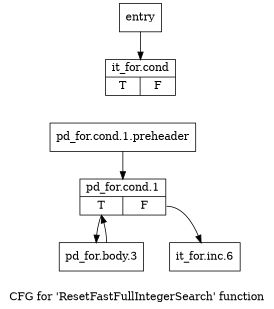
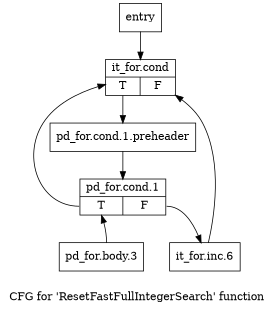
edge "it_for.cond" -> "pd_for.cond.1.preheader": added
edge "it_for.inc.6" -> "it_for.cond": added
edge "pd_for.cond.1" -> "pd_for.body.3": now "pd_for.cond.1" -> "it_for.cond"
